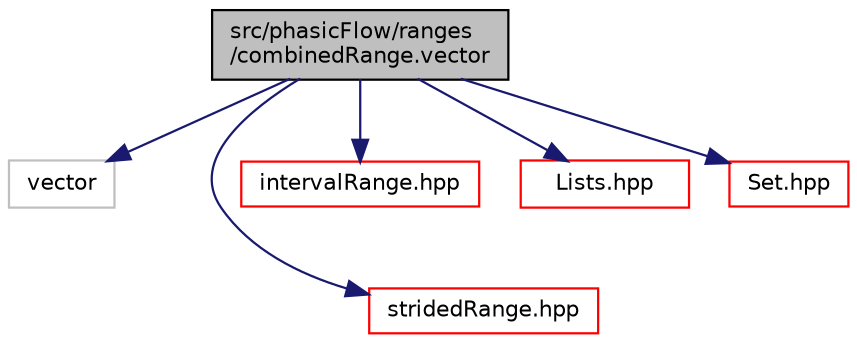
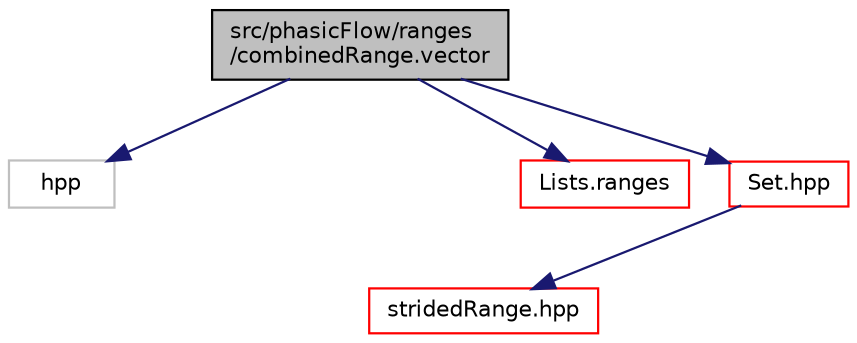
node "vector": label "vector" -> "hpp"
node "intervalRange.hpp": removed
node "Lists.hpp": label "Lists.hpp" -> "Lists.ranges"
edge "src/phasicFlow/ranges /combinedRange.vector" -> "stridedRange.hpp": now "Set.hpp" -> "stridedRange.hpp"
